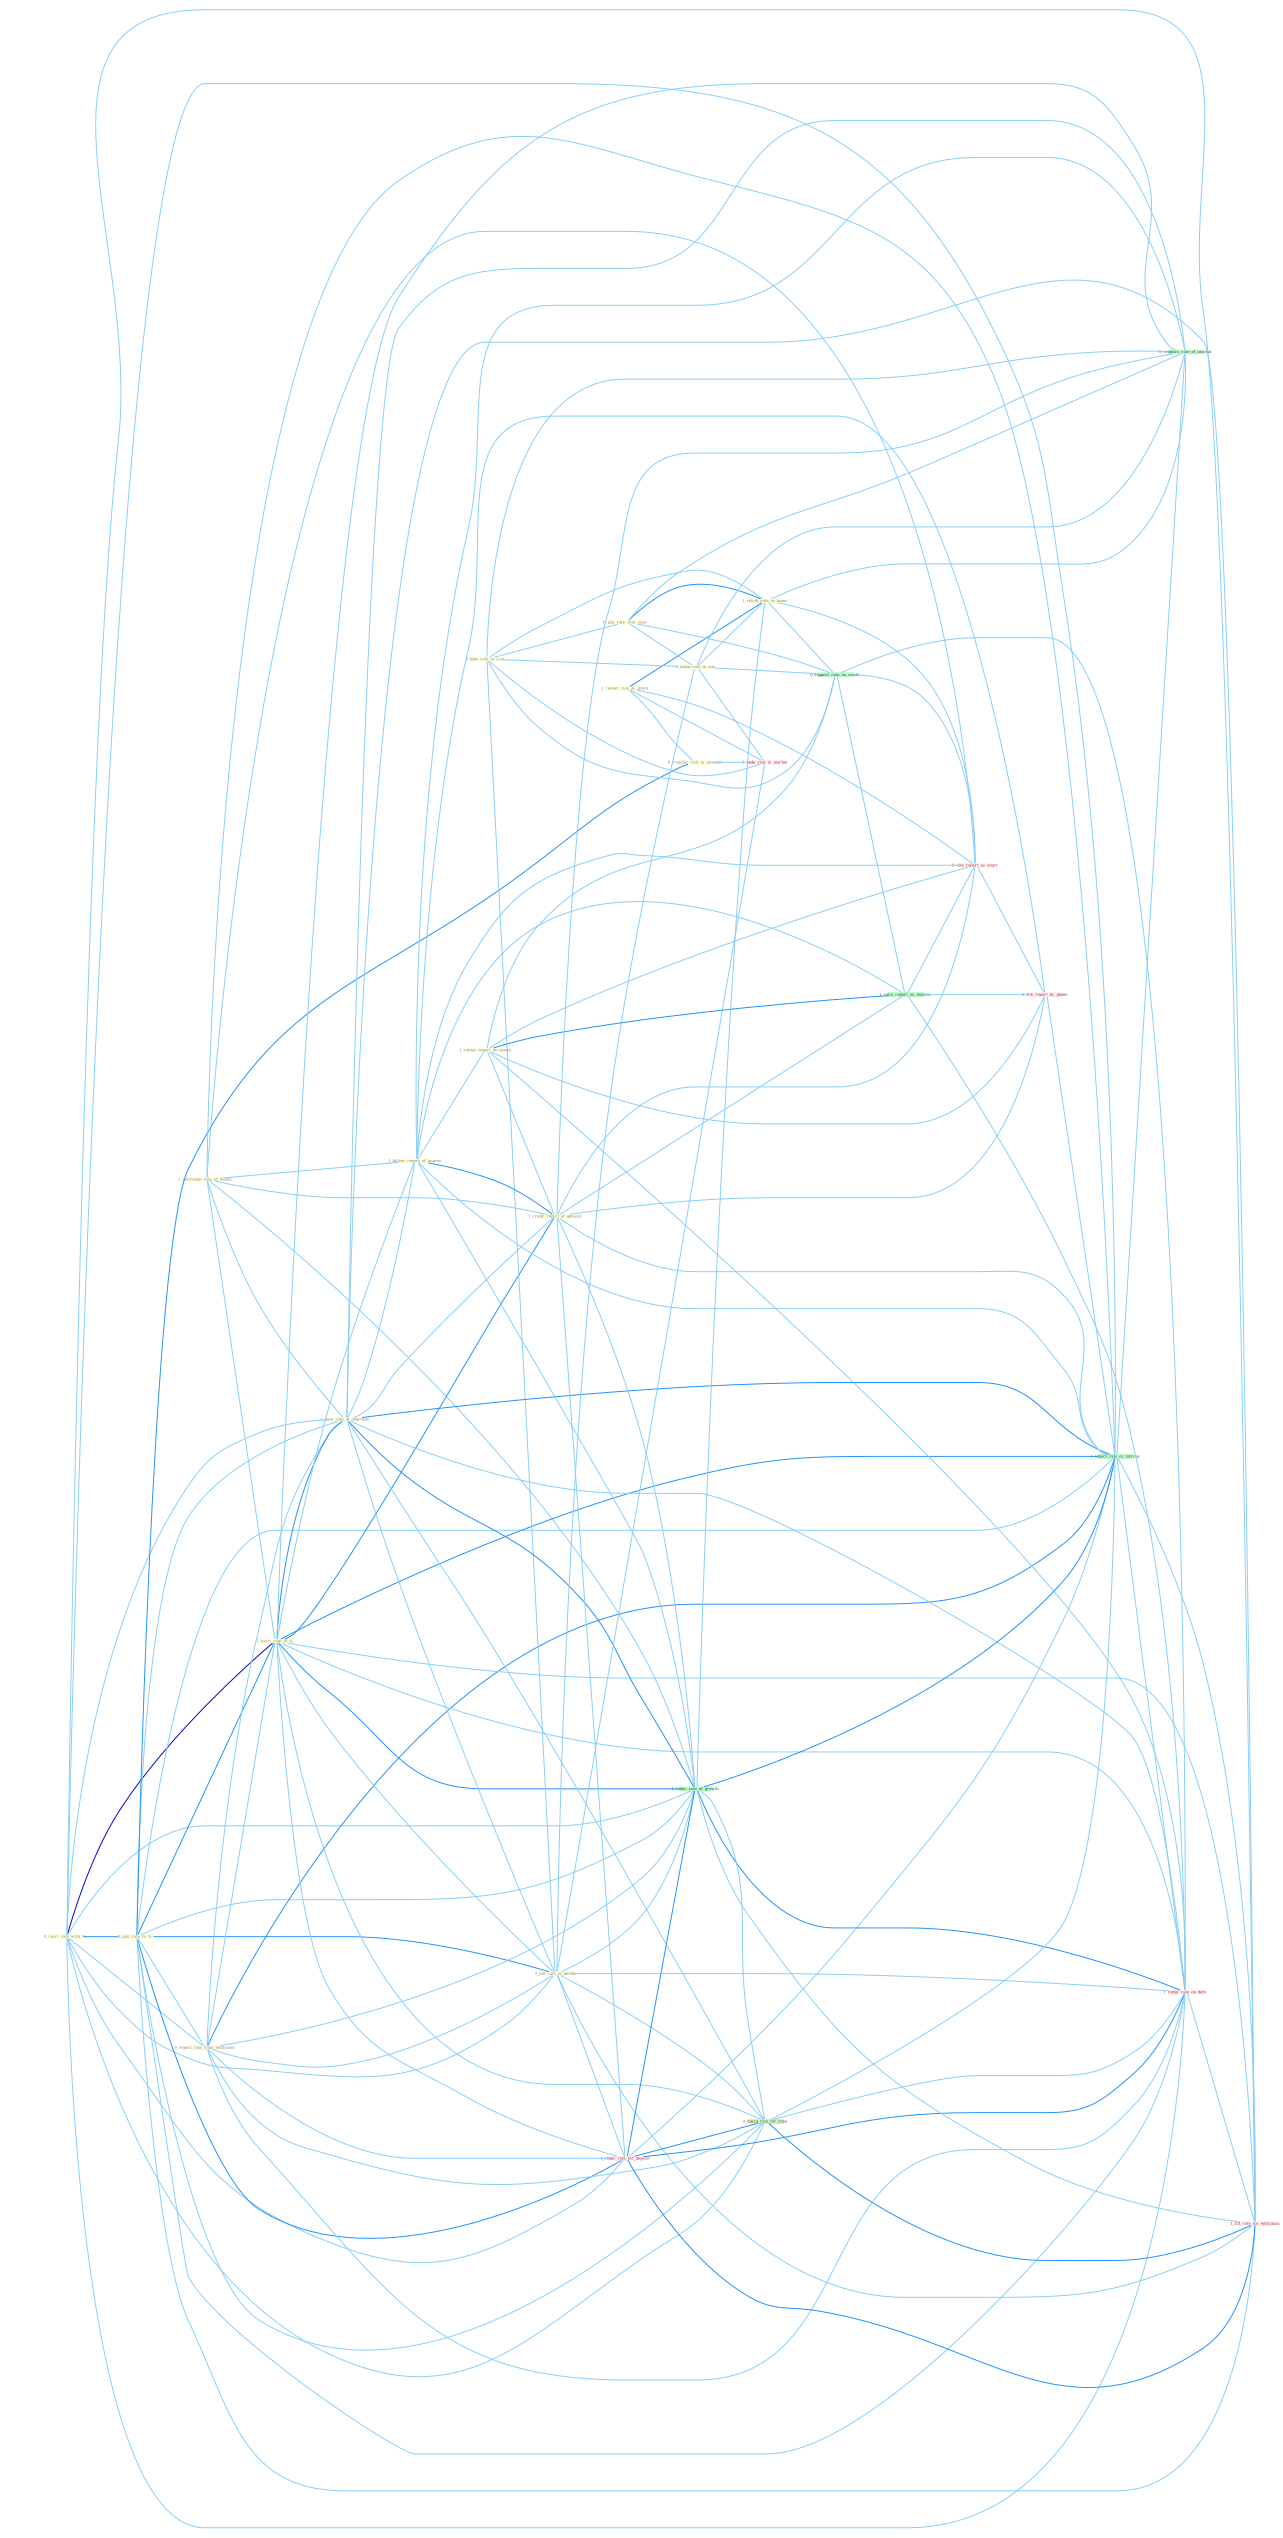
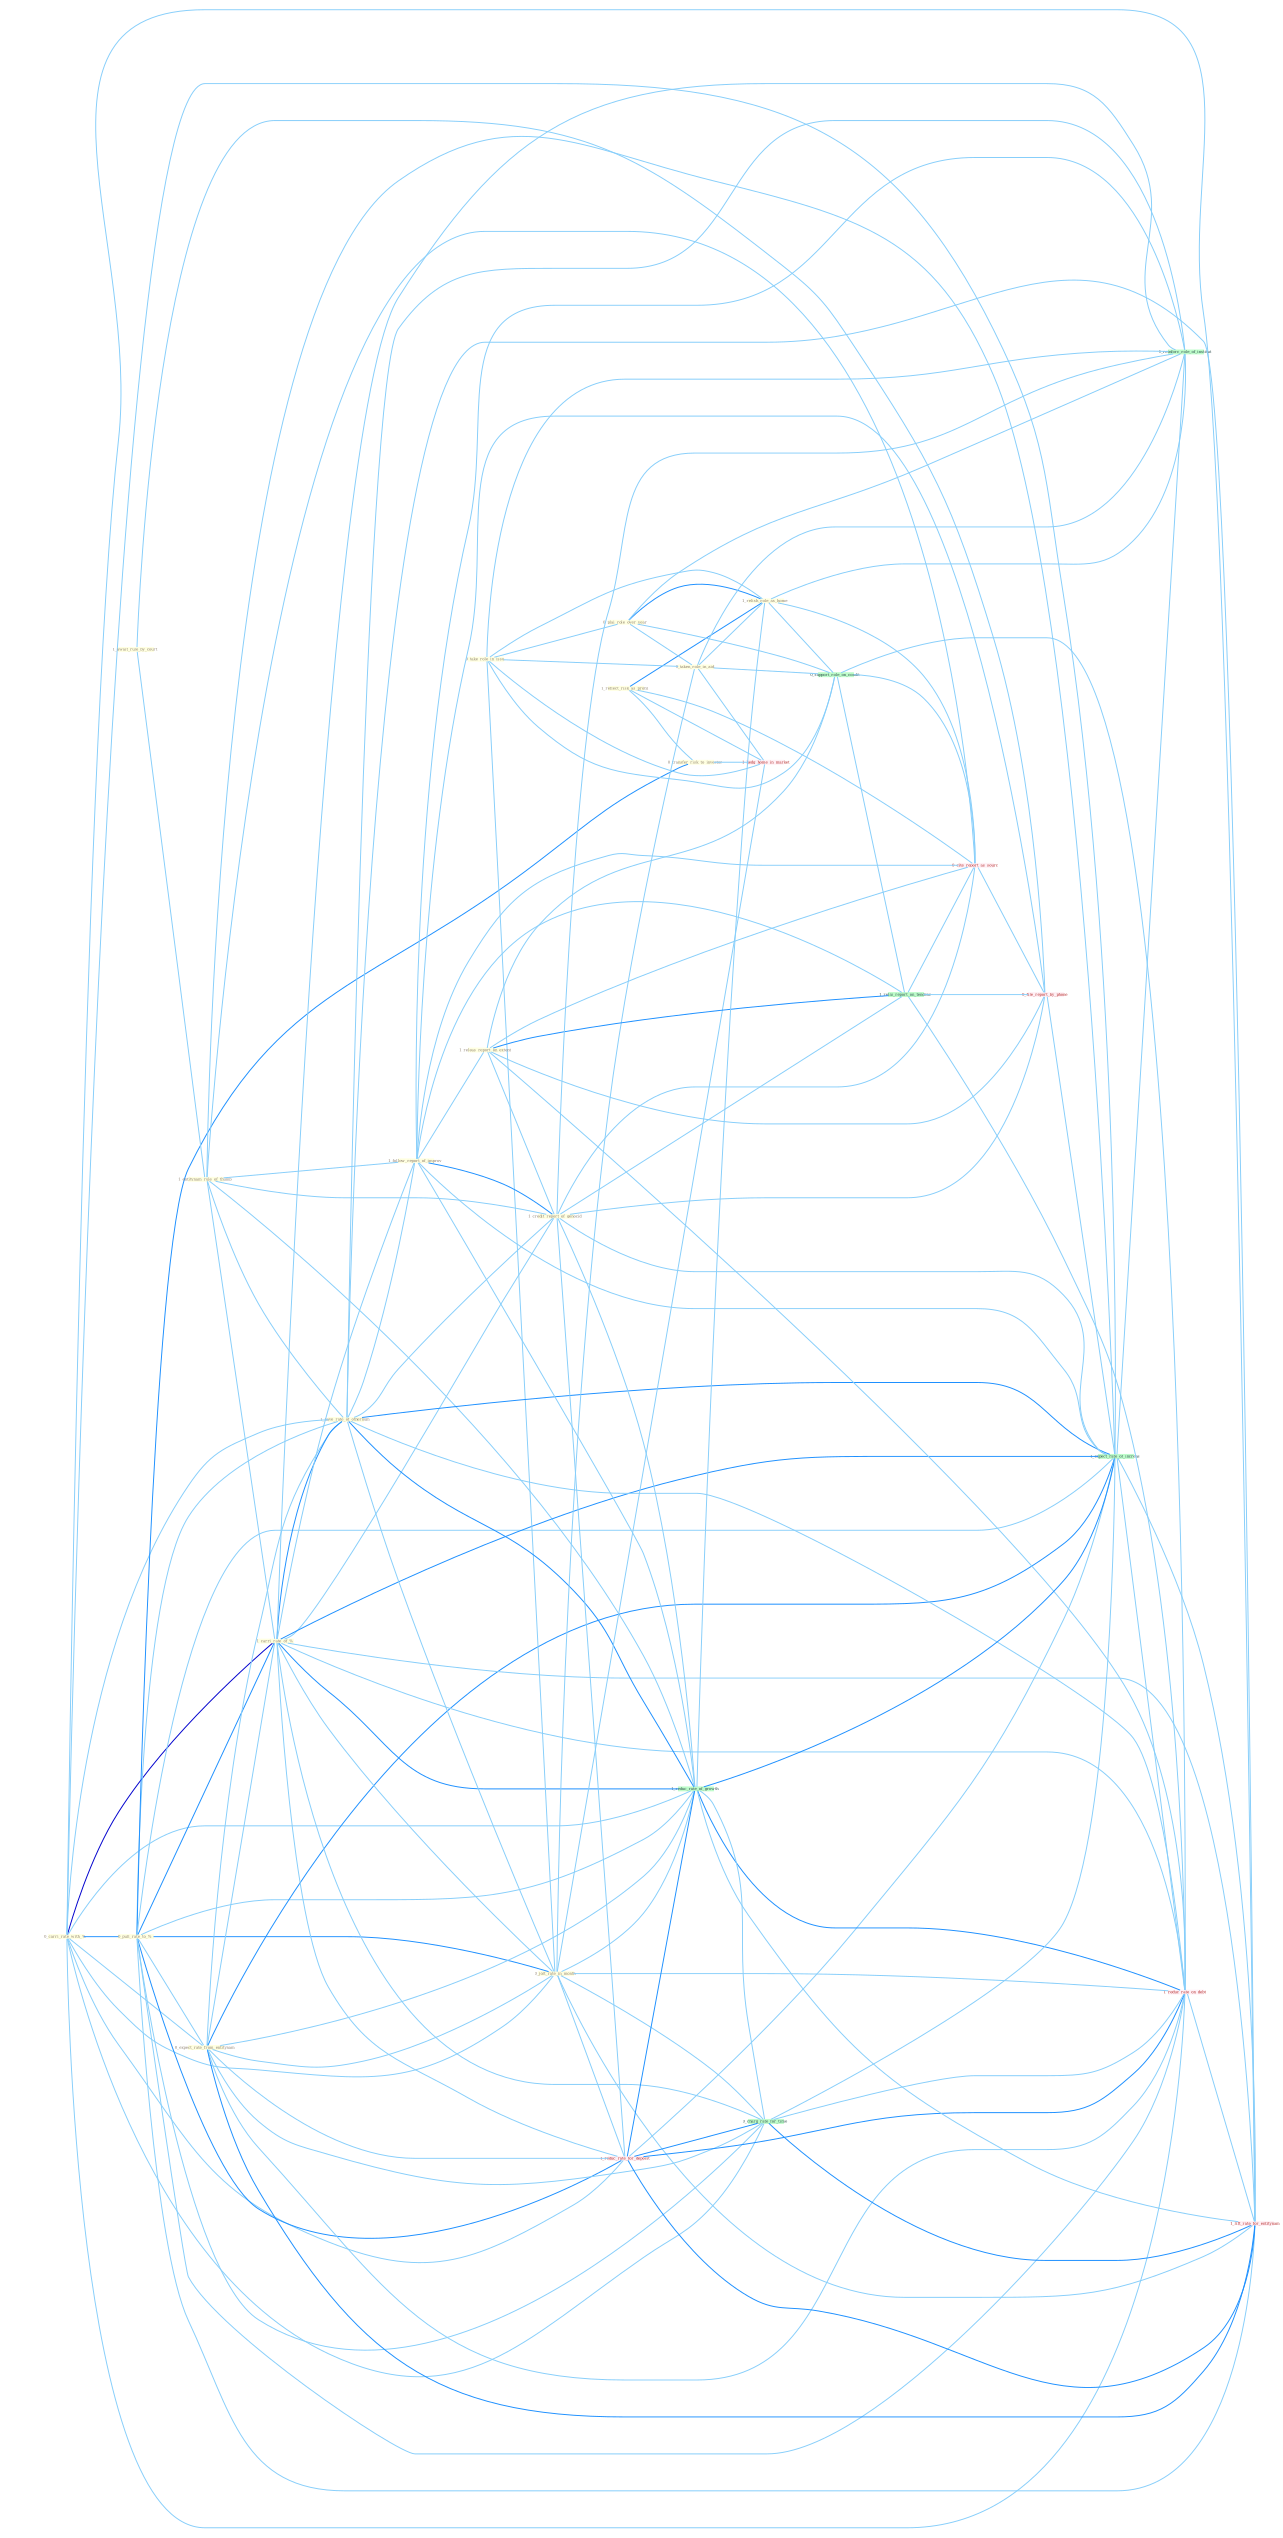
node "1_await_rule_by_court": added
node "1_hedg_risk_in_market": label "1_hedg_risk_in_market" -> "1_hedg_home_in_market"
edge "1_credit_report_of_genocid" -- "1_carri_rate_of_%": color #1e90ff -> #87cefa
edge "1_have_rate_of_othernum" -- "0_charg_rate_for_time": removed
node "0_charg_rate_for_time": fontcolor #b22222 -> #2f4f4f
edge "0_expect_rate_from_entitynam" -- "1_lift_rate_for_entitynam": added
